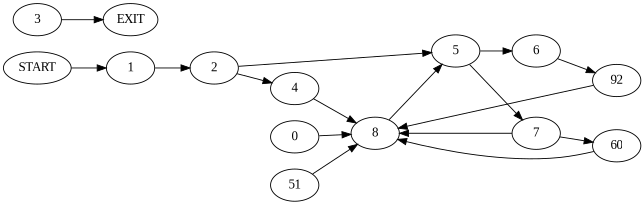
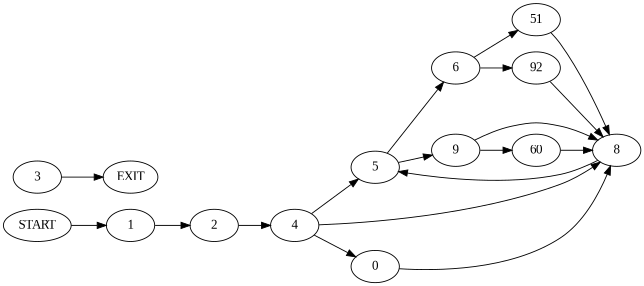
edge "6" -> "51": added
edge "2" -> "5": now "4" -> "5"
node "7": label "7" -> "9"
edge "4" -> "0": added
